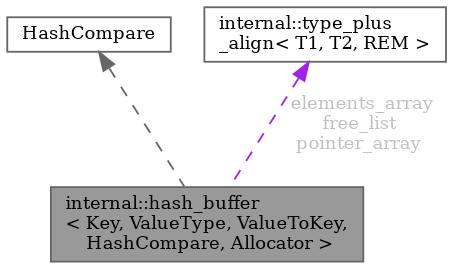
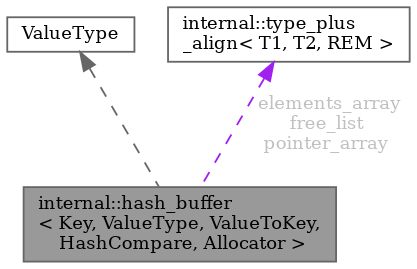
node "HashCompare": label "HashCompare" -> "ValueType"
